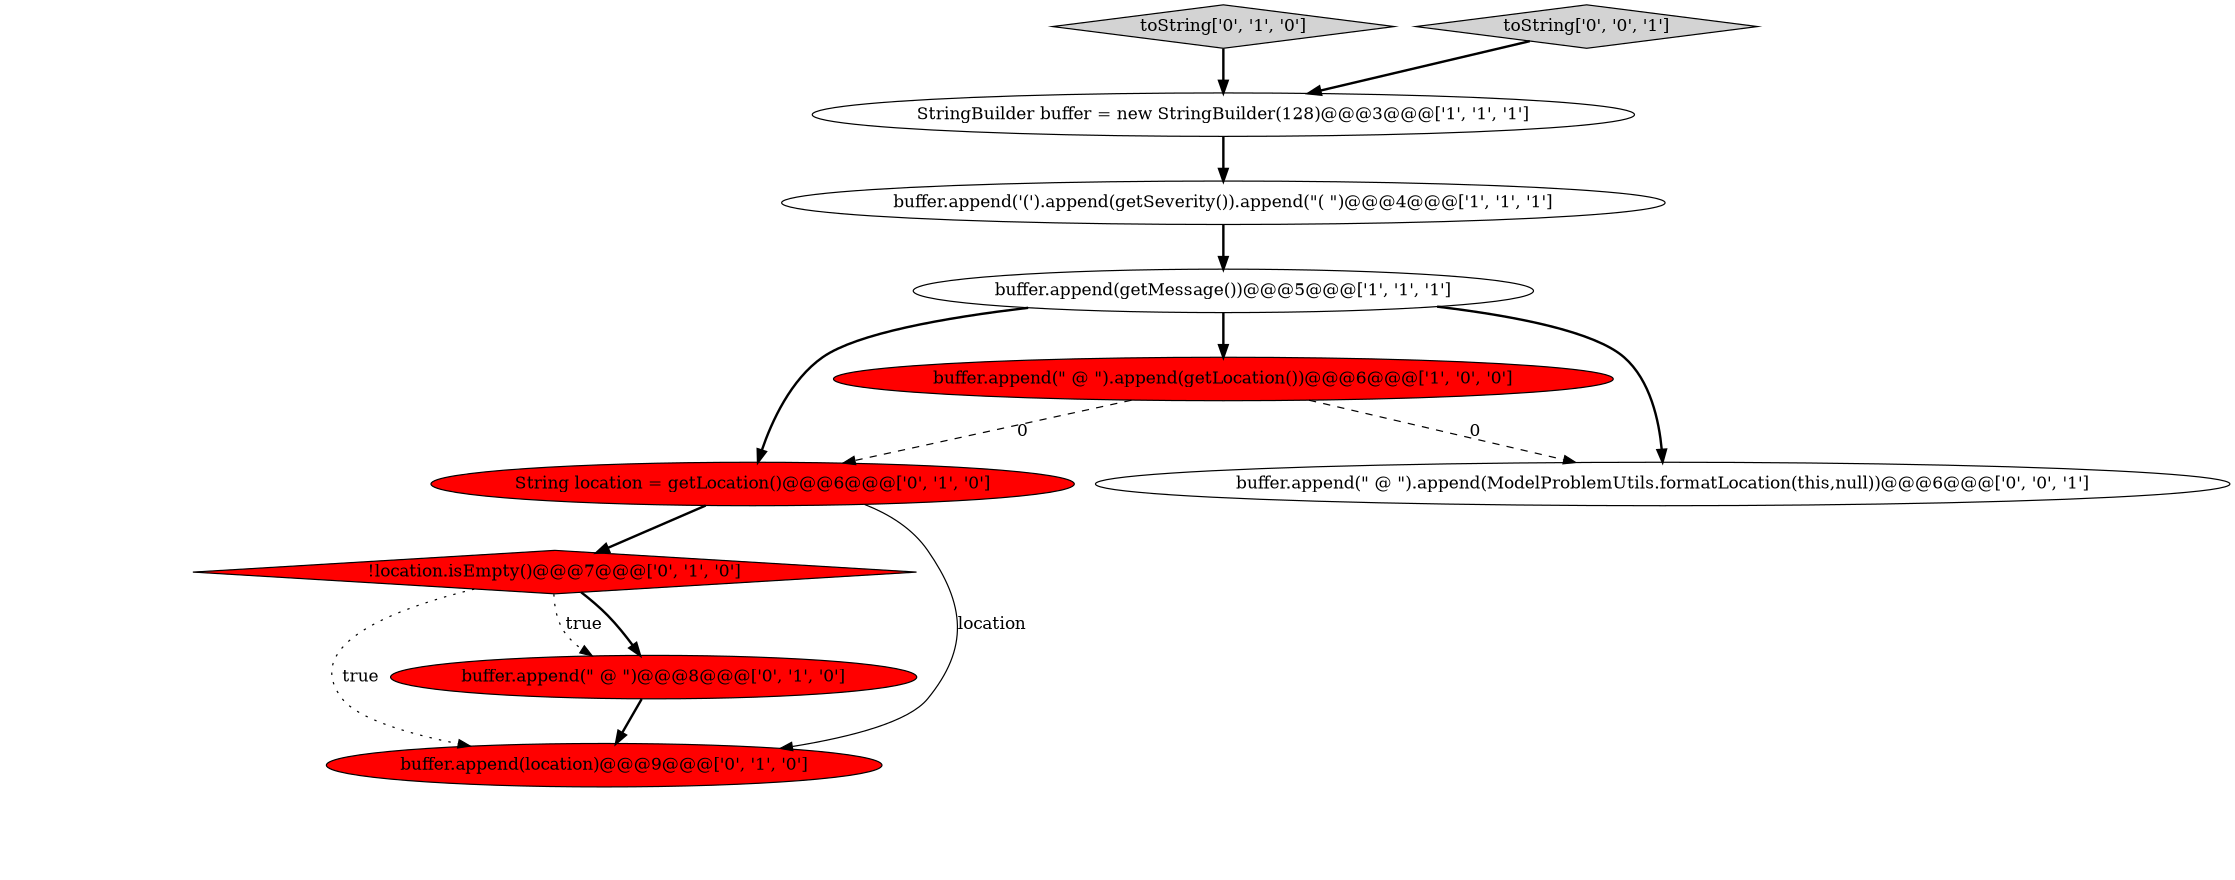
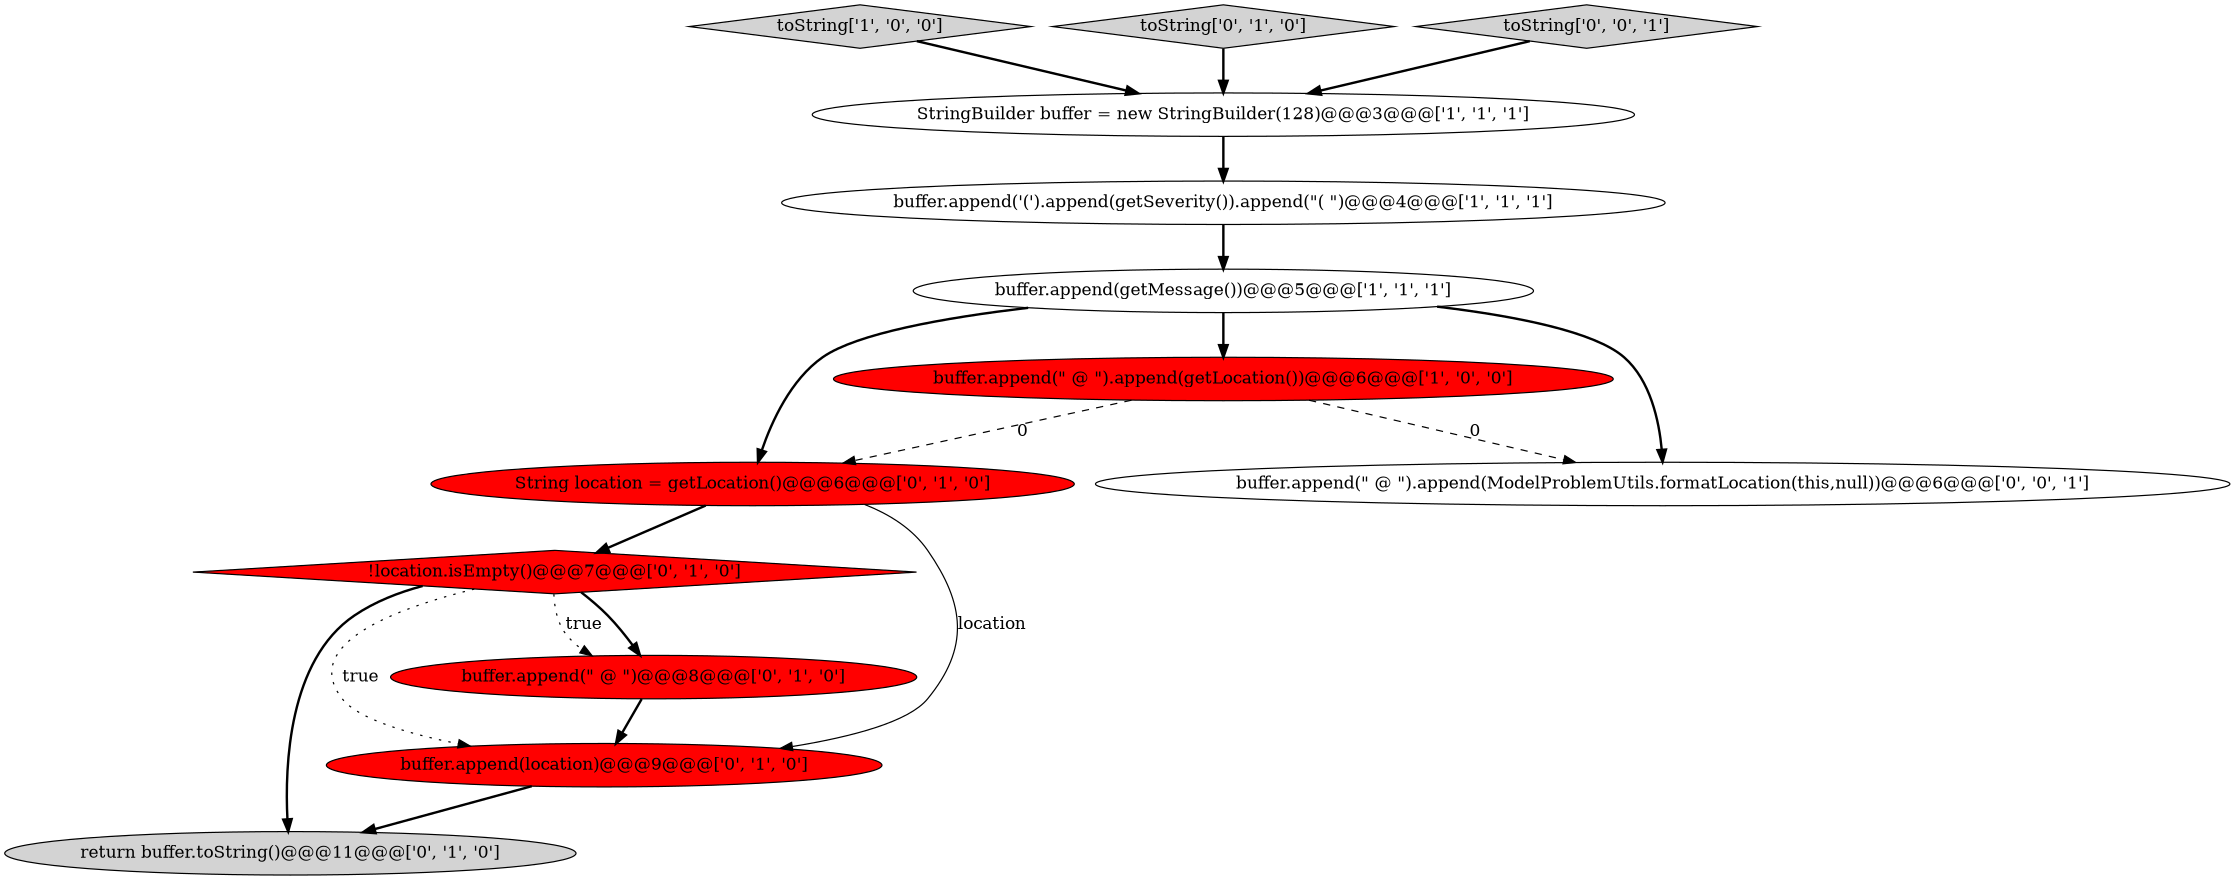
node "toString['1', '0', '0']": added
node "return buffer.toString()@@@11@@@['0', '1', '0']": added
